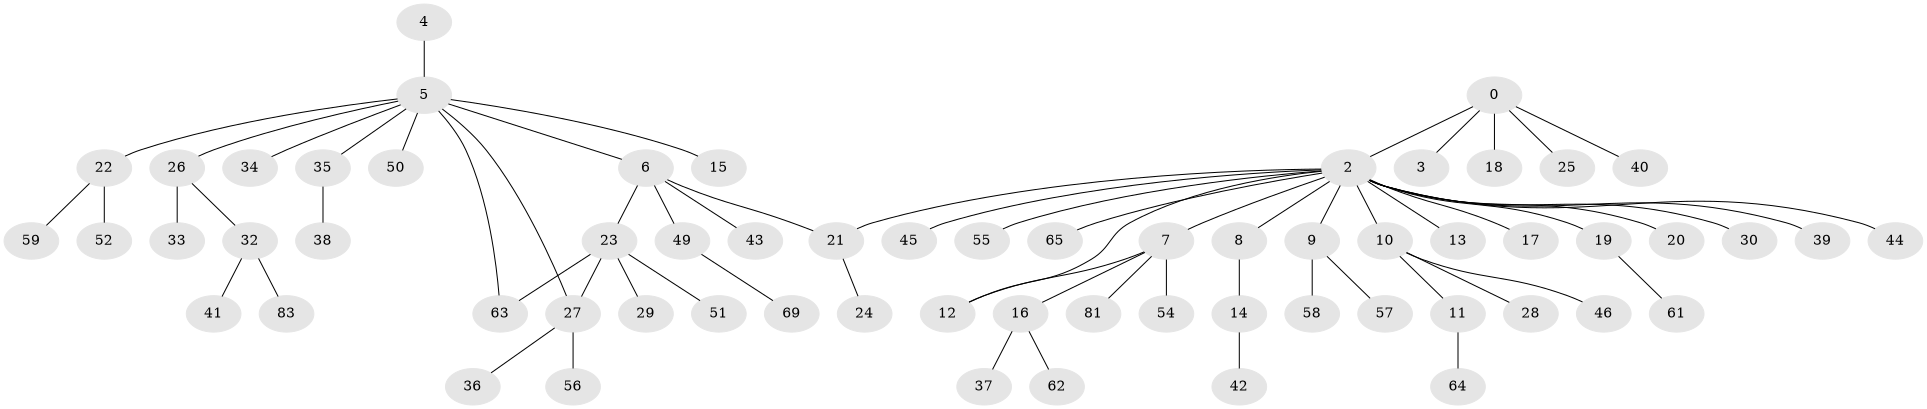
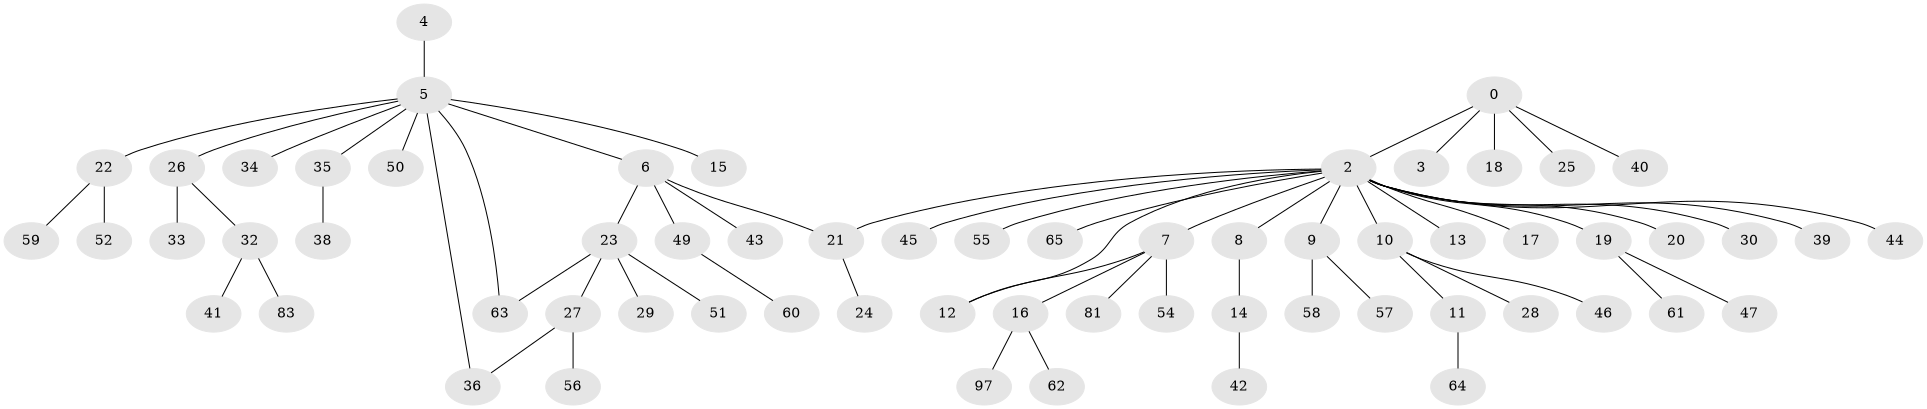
edge "5" -- "27": now "5" -- "36"
node "69": label "69" -> "60"
node "47": added
node "37": label "37" -> "97"
